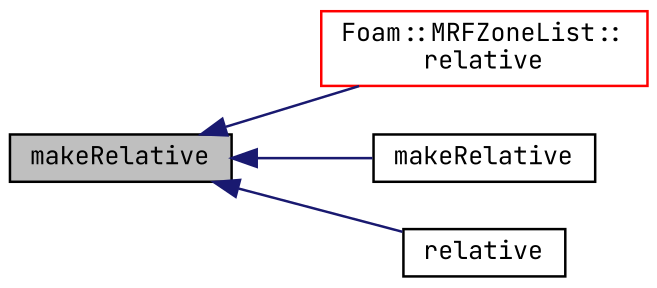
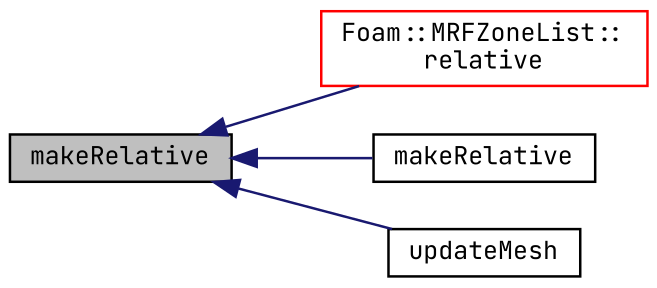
node "relative": label "relative" -> "updateMesh"
